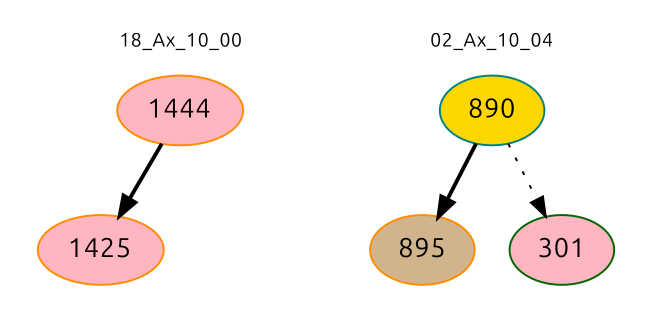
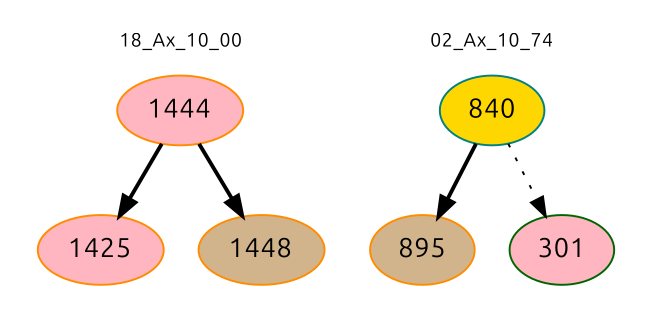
cluster "02_Ax_10_04": label "02_Ax_10_04" -> "02_Ax_10_74"
node "890": label "890" -> "840"
node "1448": added
